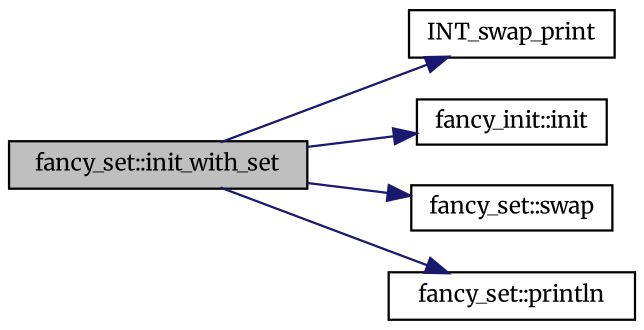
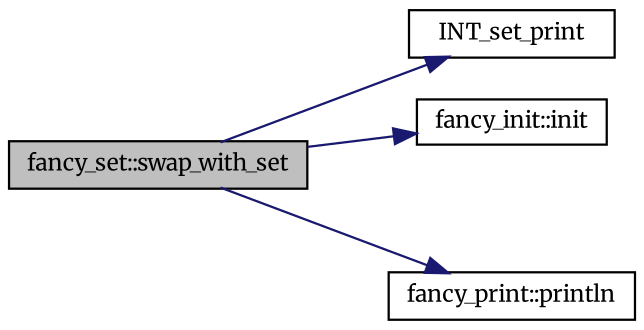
node "INT_swap_print": label "INT_swap_print" -> "INT_set_print"
node "fancy_set::init_with_set": label "fancy_set::init_with_set" -> "fancy_set::swap_with_set"
node "fancy_set::swap": removed
node "fancy_set::println": label "fancy_set::println" -> "fancy_print::println"
